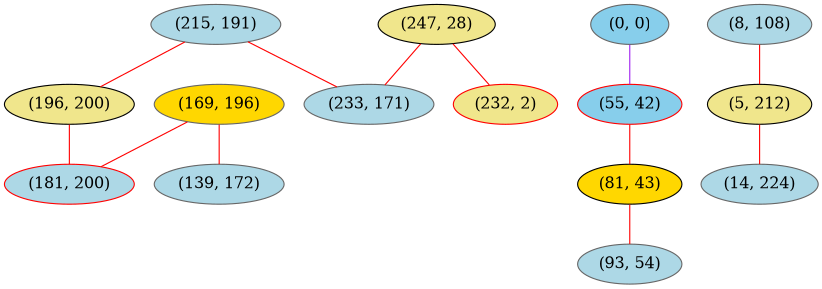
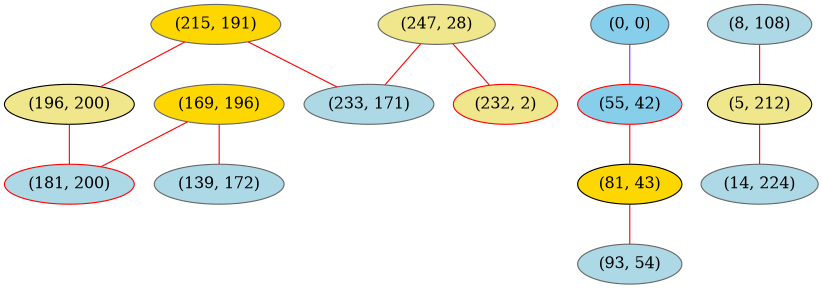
node "(215, 191)": fillcolor lightblue -> gold
node "(247, 28)": color black -> gray40
